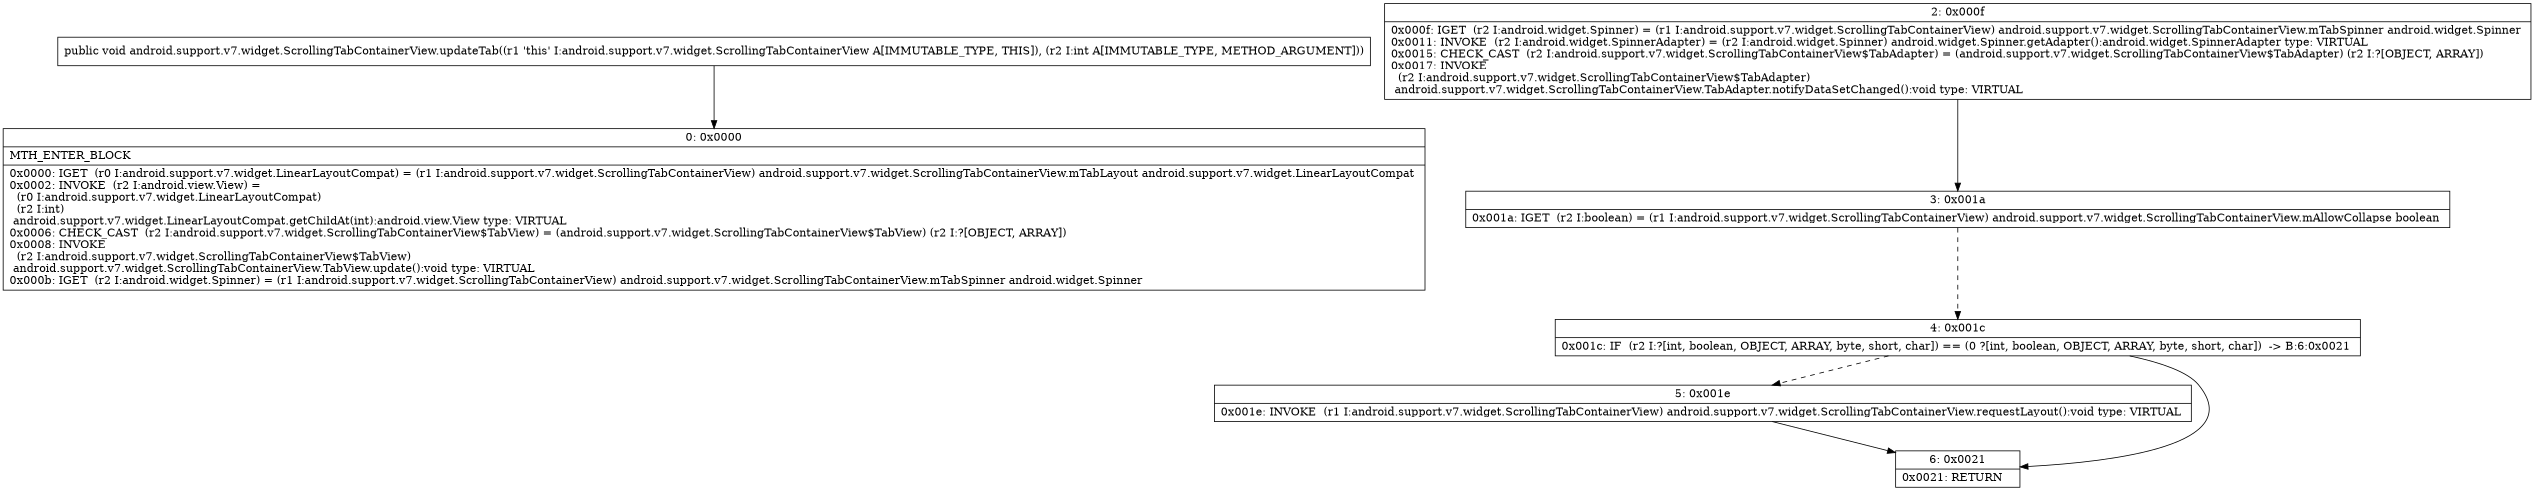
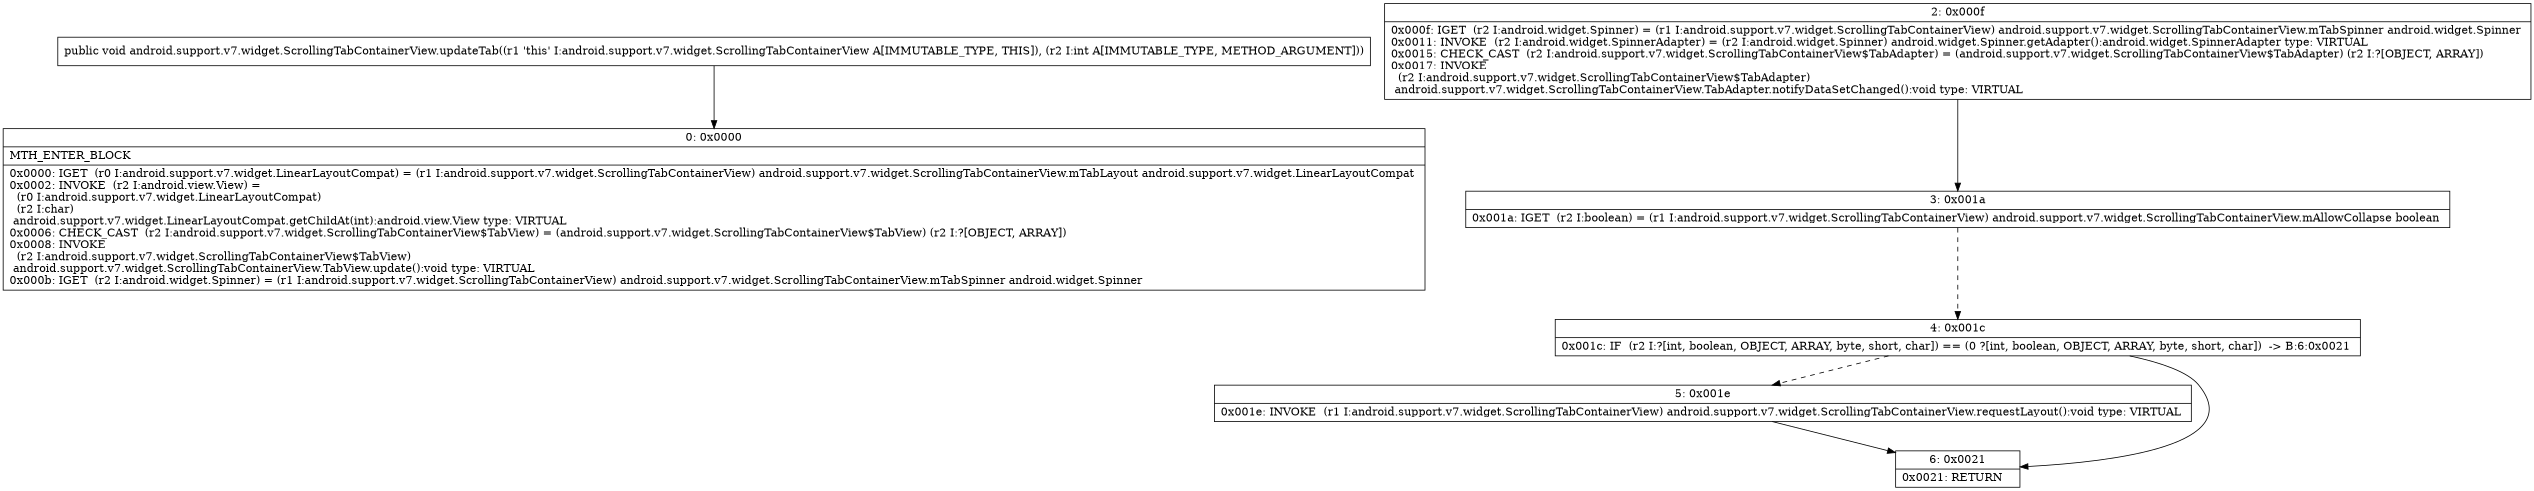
node "0: 0x0000": text "(r2 I:int)" -> "(r2 I:char)"
